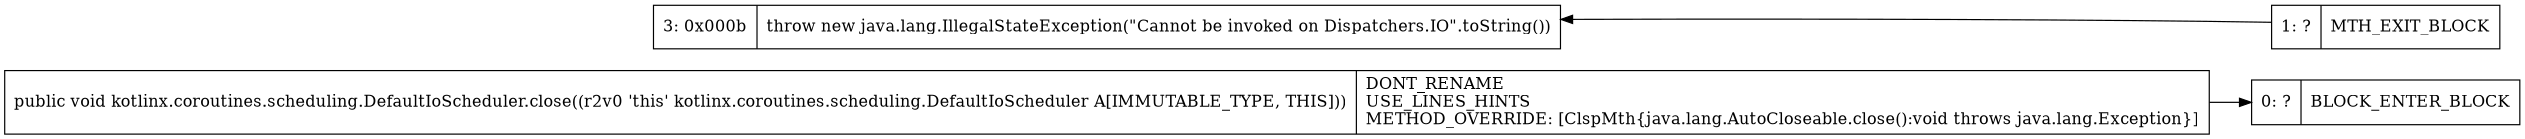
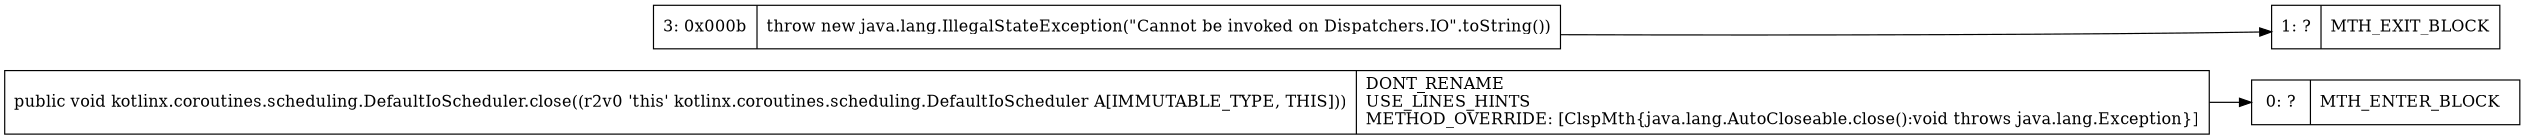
edge "1: ?" -> "3: 0x000b": reversed
node "0: ?": text "BLOCK_ENTER_BLOCK" -> "MTH_ENTER_BLOCK"
